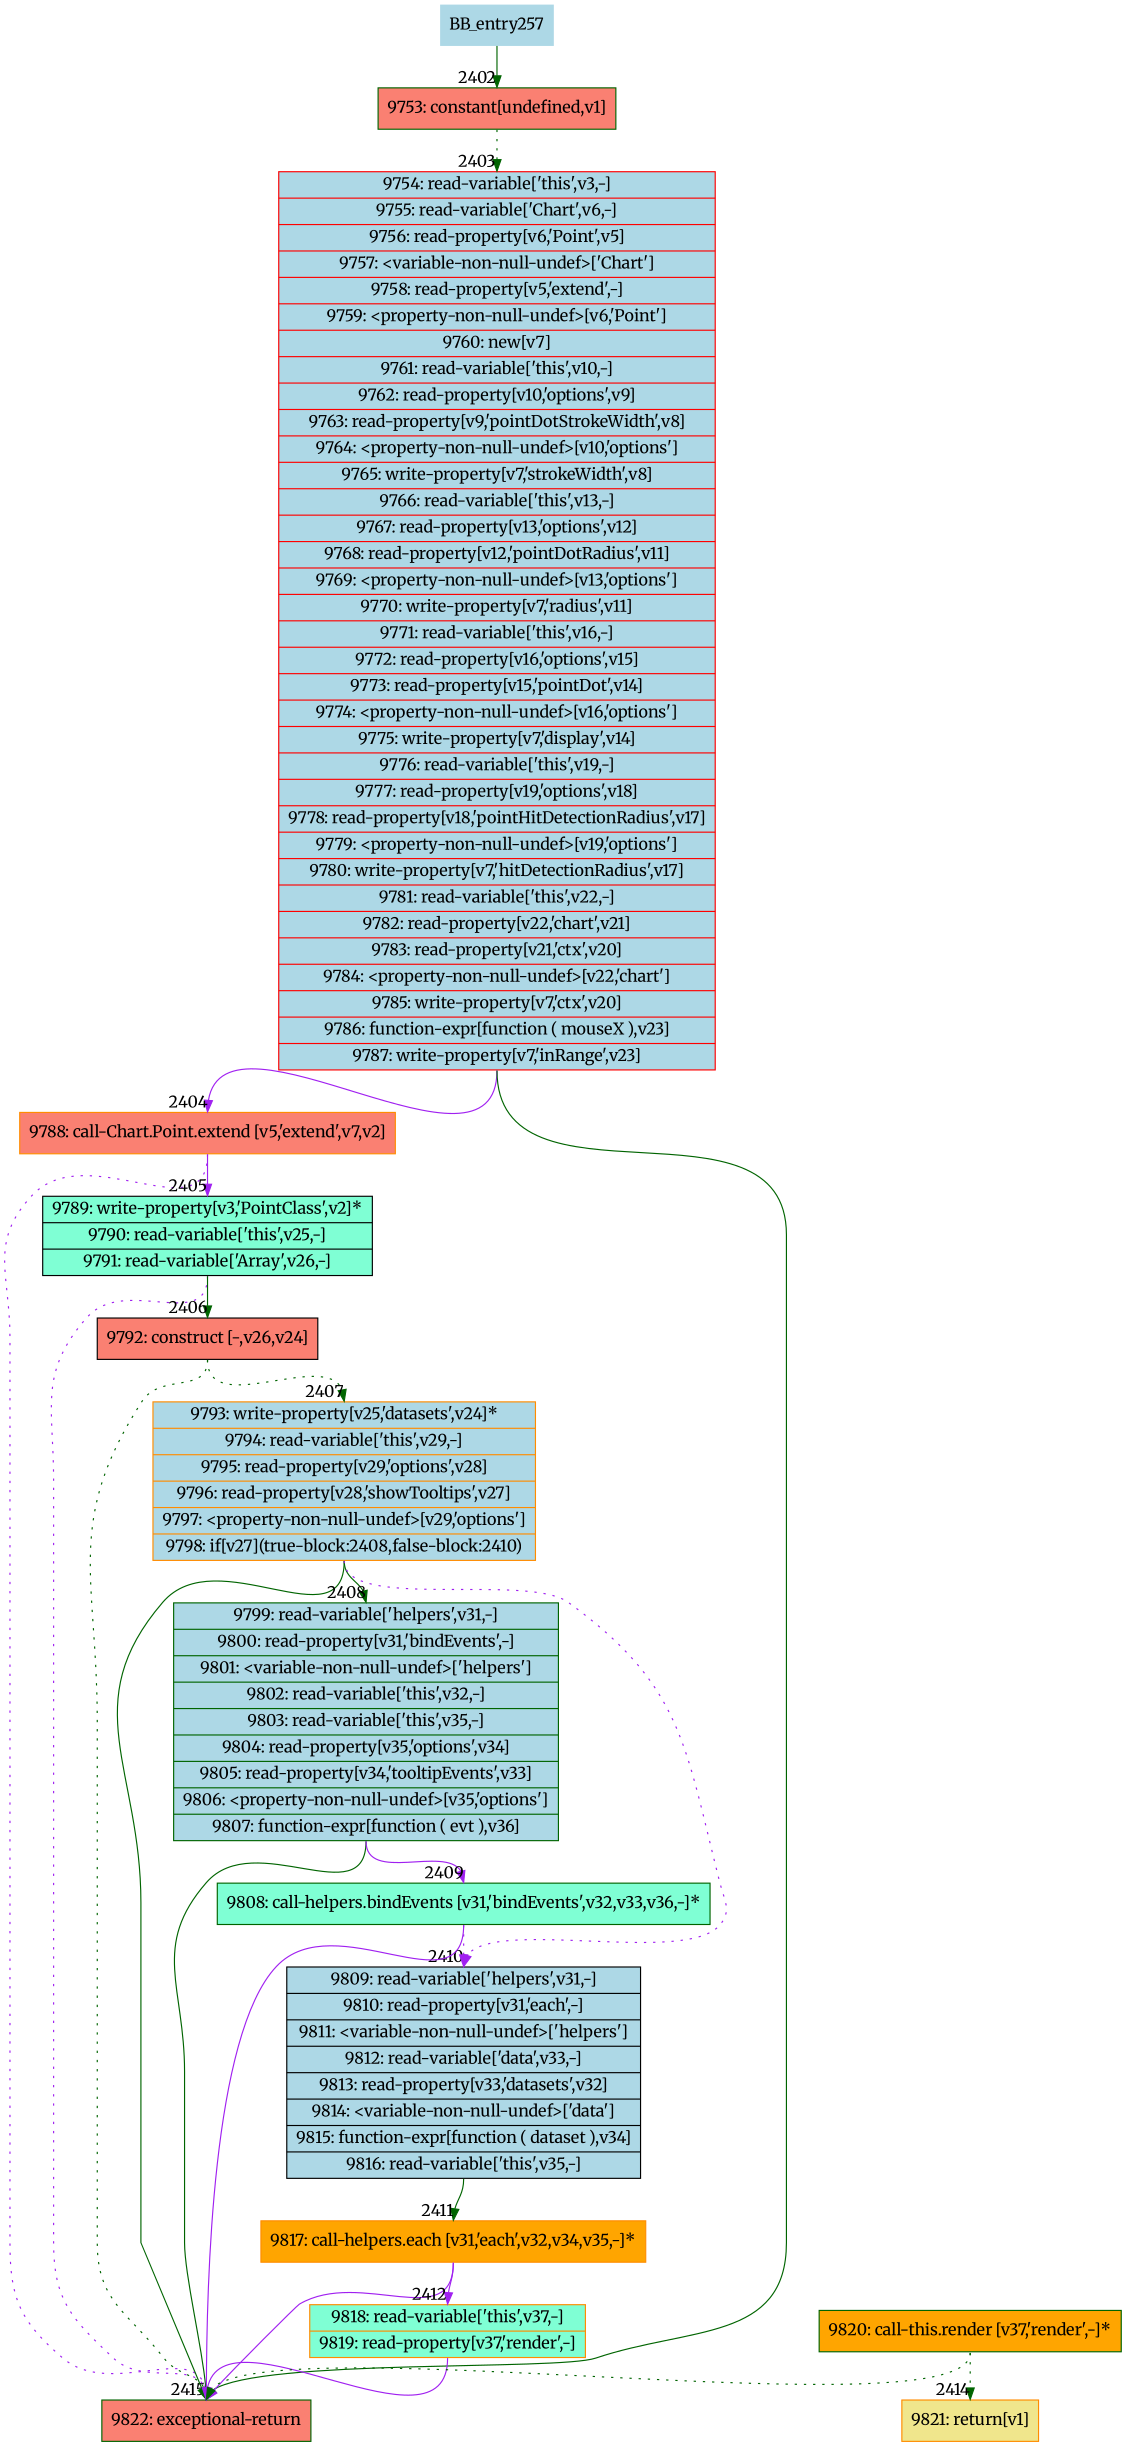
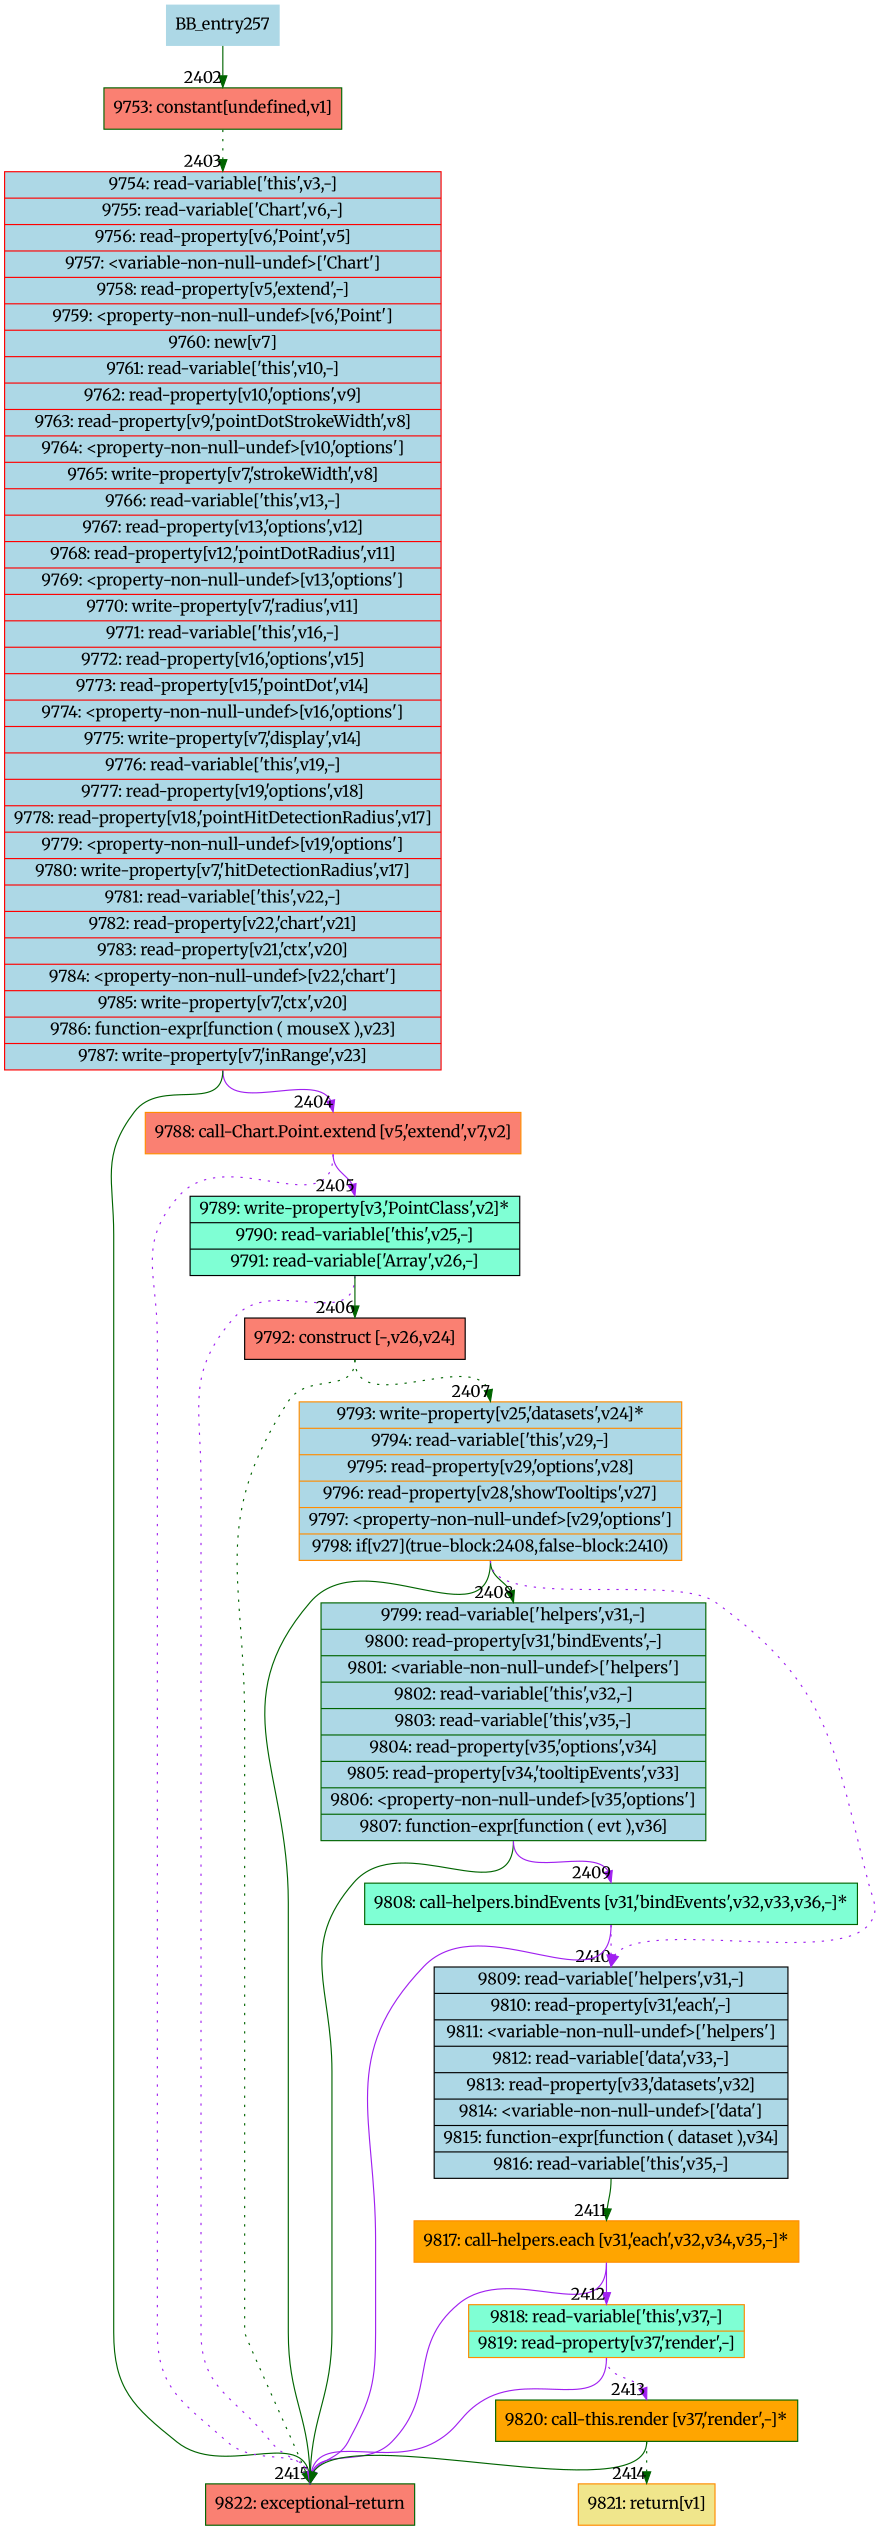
edge "9820: call-this.render [v37,'render',-]*" -> "9822: exceptional-return": style dotted -> solid
edge "9818: read-variable['this',v37,-]" -> "9820: call-this.render [v37,'render',-]*": added
